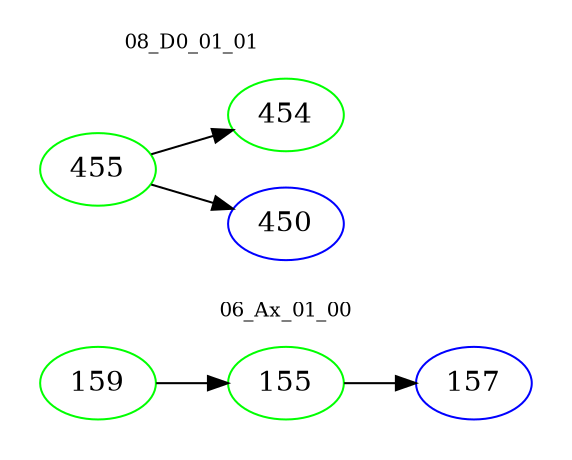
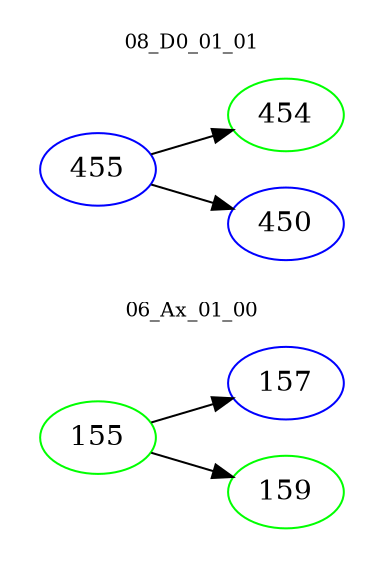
node "455": color green -> blue
edge "159" -> "155": reversed
